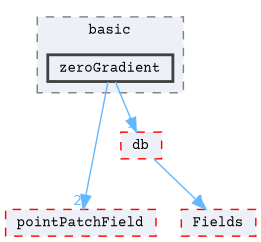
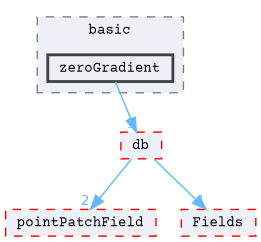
edge "zeroGradient" -> "pointPatchField": now "db" -> "pointPatchField"
